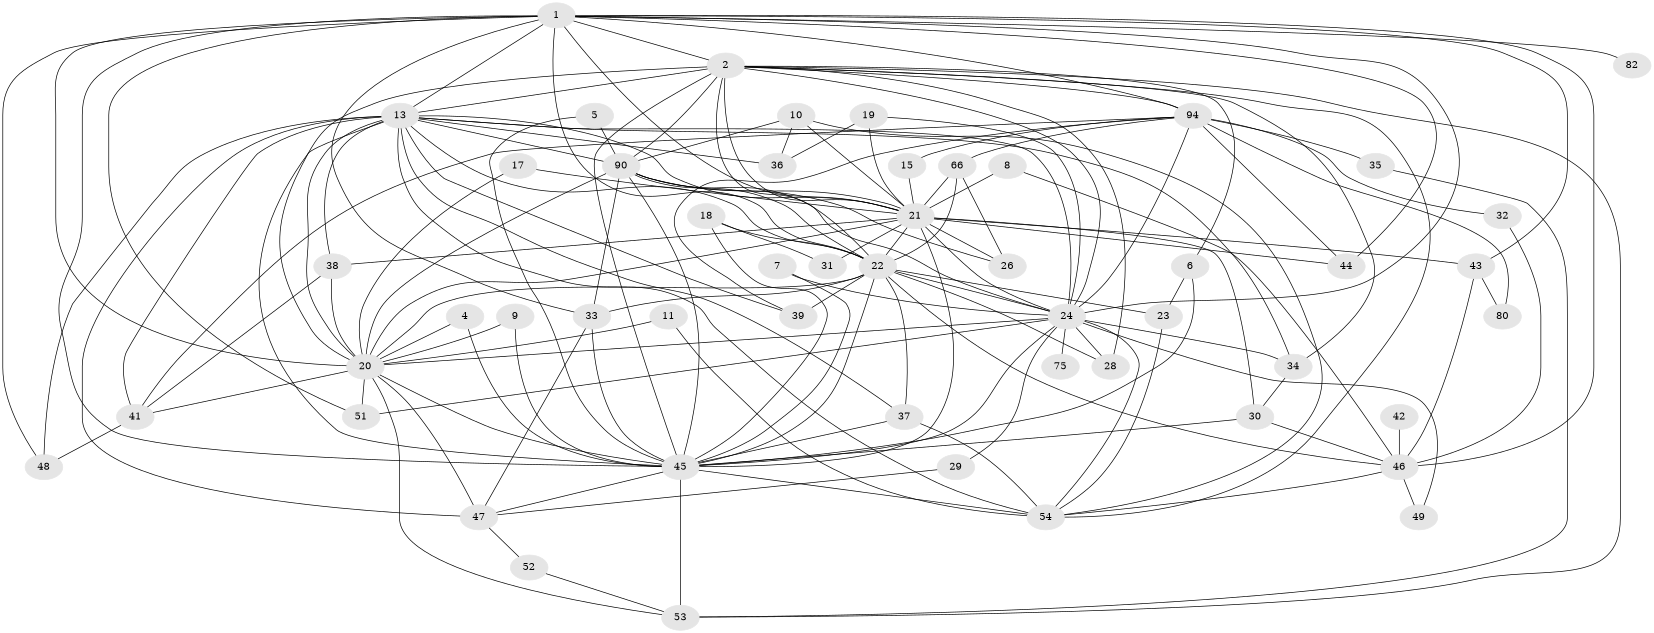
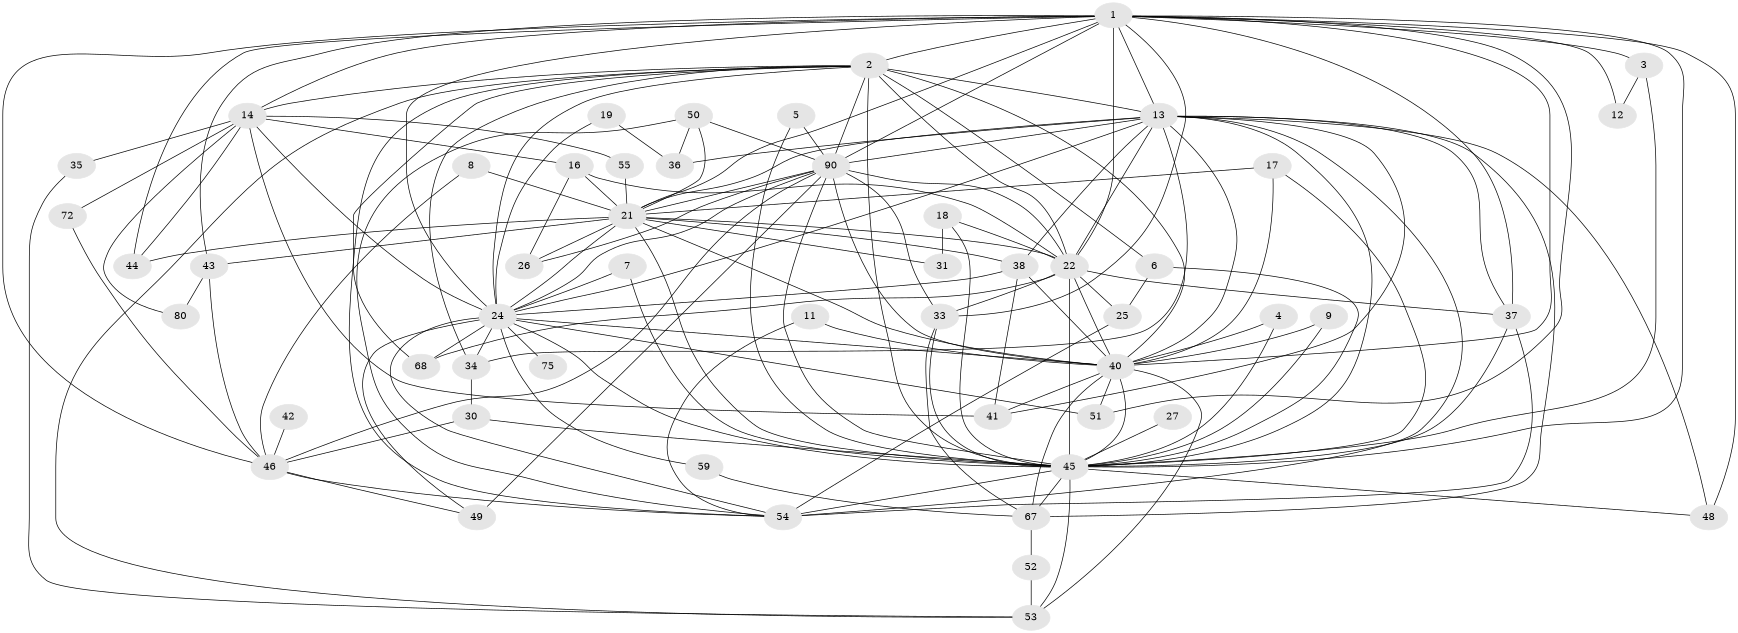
node "82": label "82" -> "12"
node "3": added
edge "1" -- "37": added
edge "1" -- "90": added
node "10": label "10" -> "50"
node "94": label "94" -> "14"
node "15": label "15" -> "55"
node "66": label "66" -> "16"
edge "19" -- "21": removed
edge "2" -- "21": removed
node "32": label "32" -> "72"
edge "21" -- "30": removed
edge "22" -- "24": now "38" -- "24"
node "39": removed
node "23": label "23" -> "25"
edge "90" -- "49": added
node "20": label "20" -> "40"
node "28": label "28" -> "68"
edge "22" -- "46": now "90" -- "46"
node "27": added
edge "17" -- "45": added
edge "41" -- "48": now "45" -- "48"
node "29": label "29" -> "59"
node "47": label "47" -> "67"
